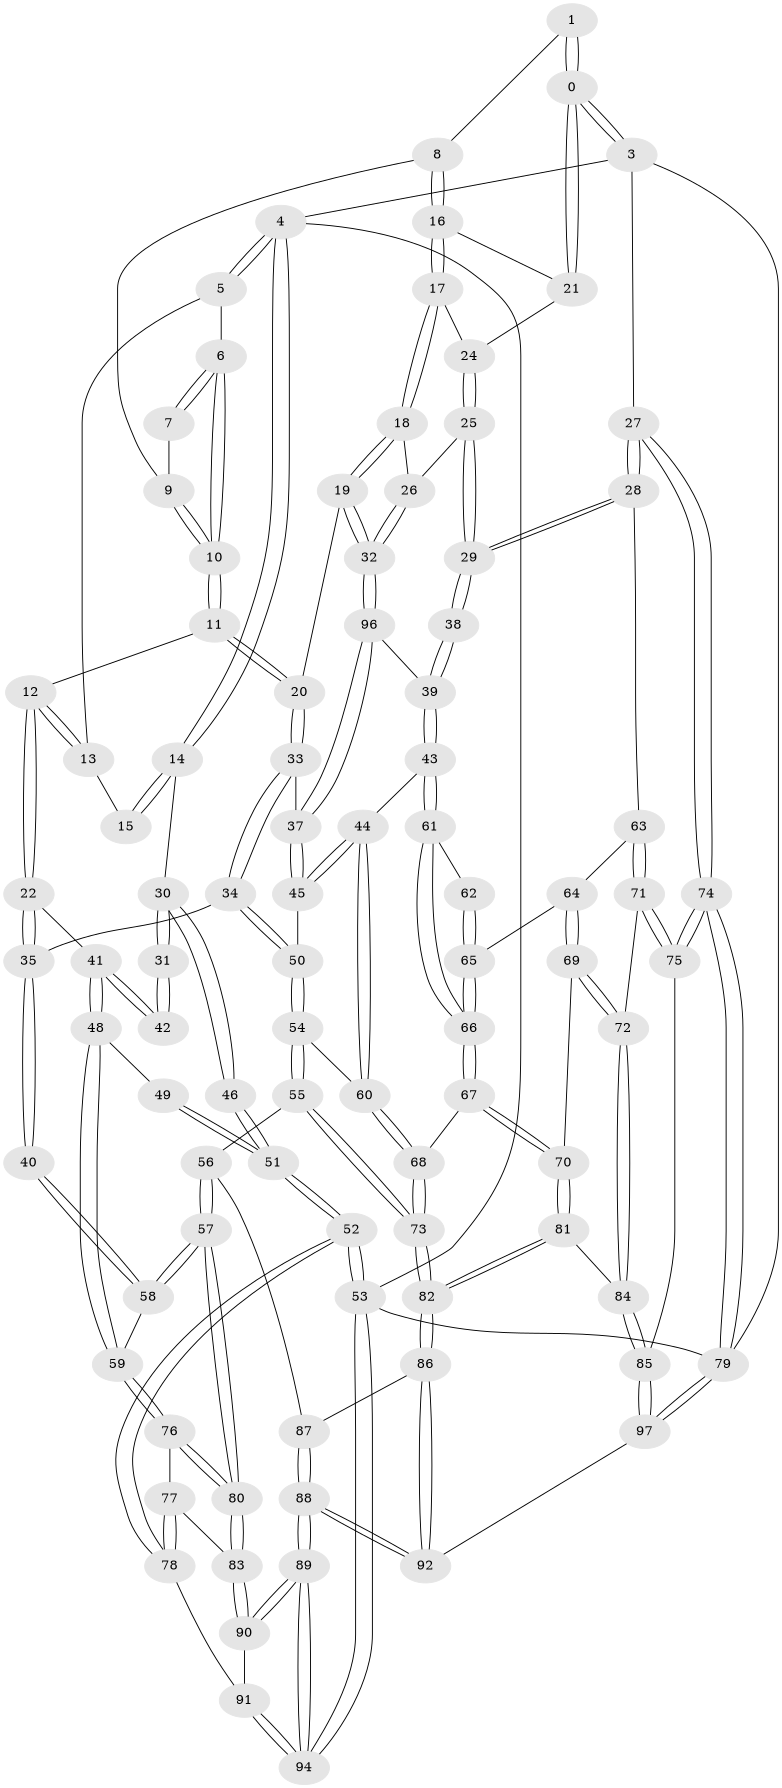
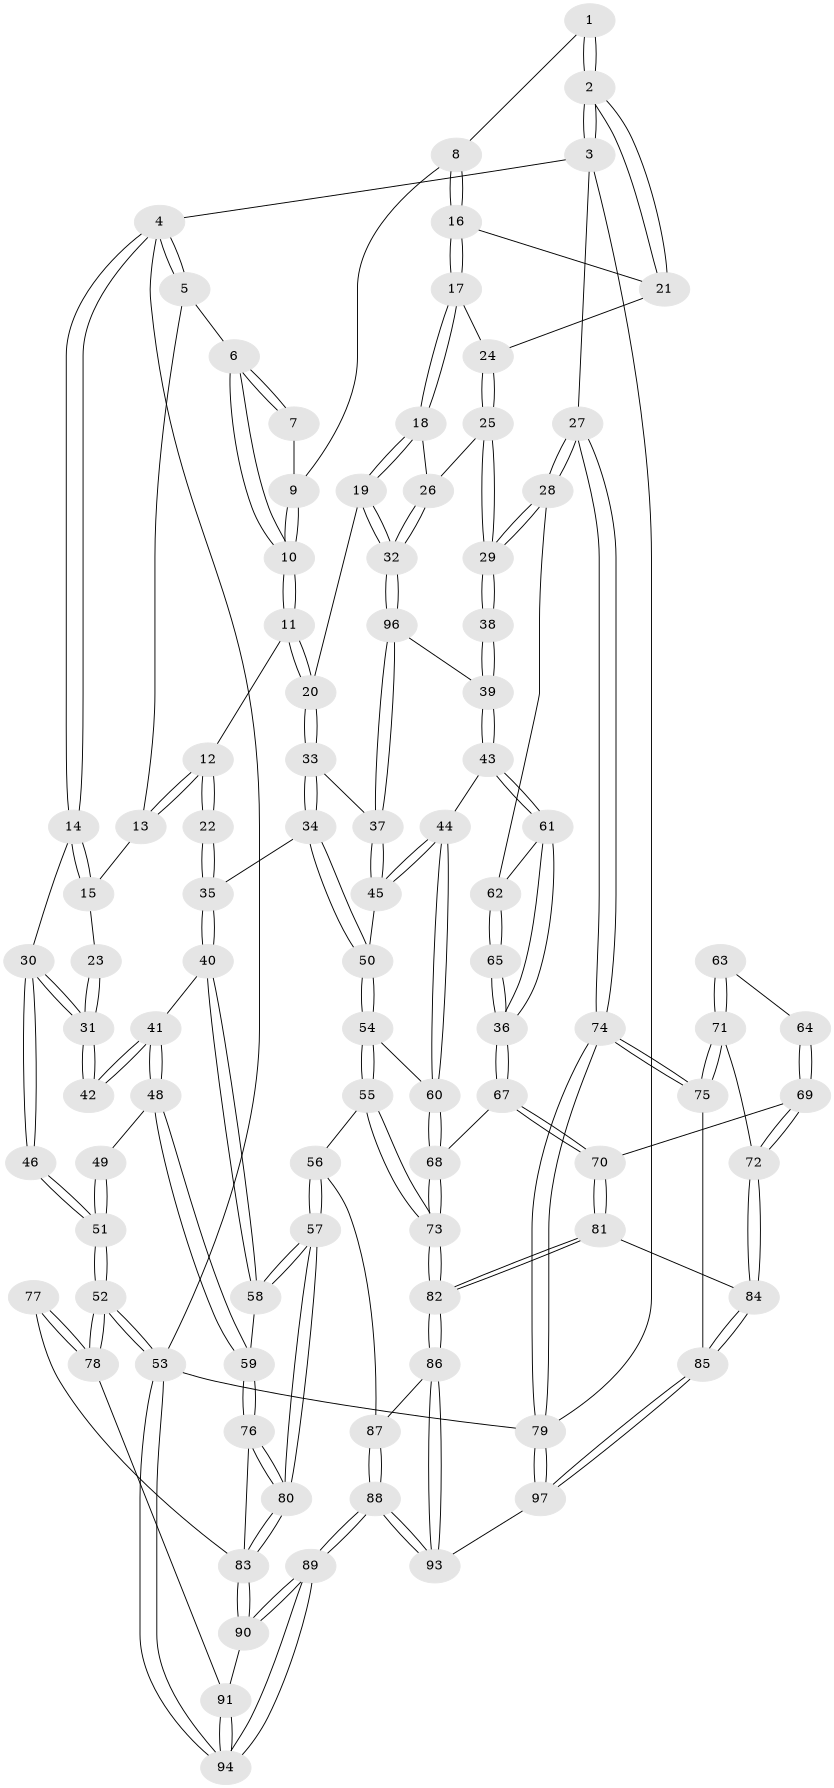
node "0": label "0" -> "2"
edge "28" -- "63": now "28" -- "62"
edge "64" -- "65": removed
edge "22" -- "41": now "40" -- "41"
node "23": added
node "66": label "66" -> "36"
edge "76" -- "77": now "76" -- "83"
node "92": label "92" -> "93"
